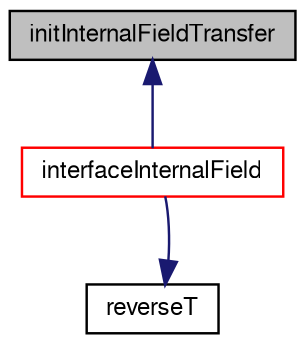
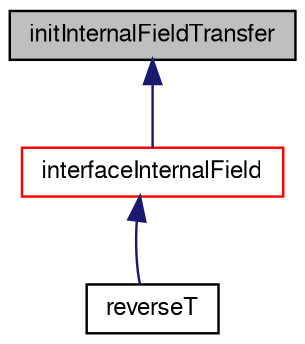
edge "interfaceInternalField" -> "reverseT": reversed
